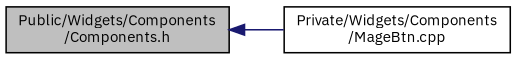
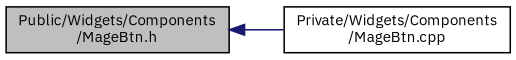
node "Public/Widgets/Components /Components.h": label "Public/Widgets/Components /Components.h" -> "Public/Widgets/Components /MageBtn.h"
